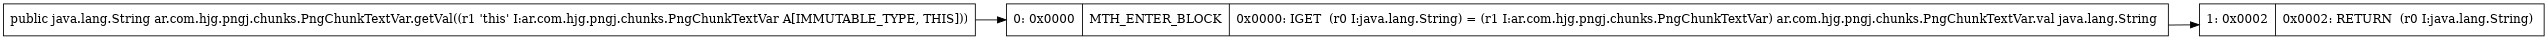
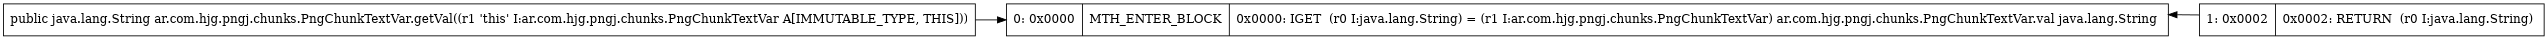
edge "0: 0x0000" -> "1: 0x0002": reversed
